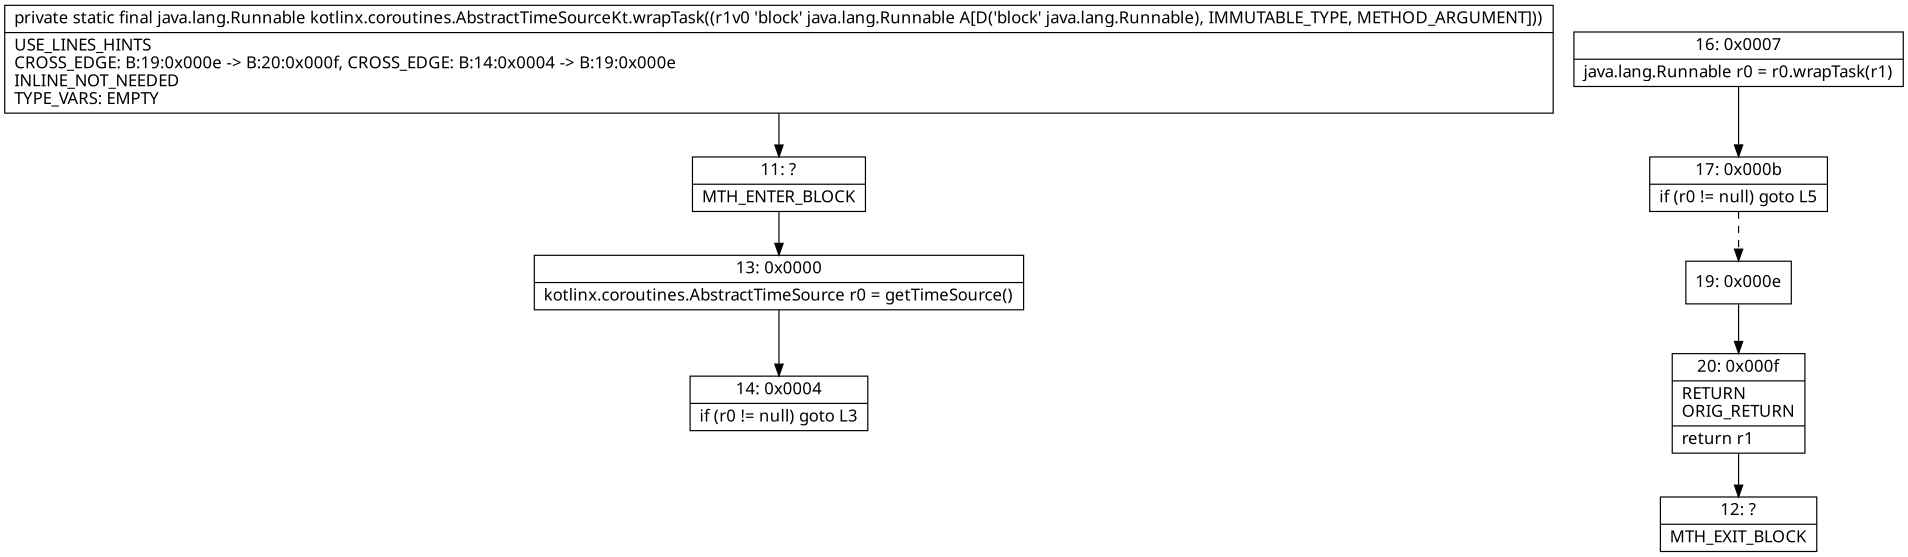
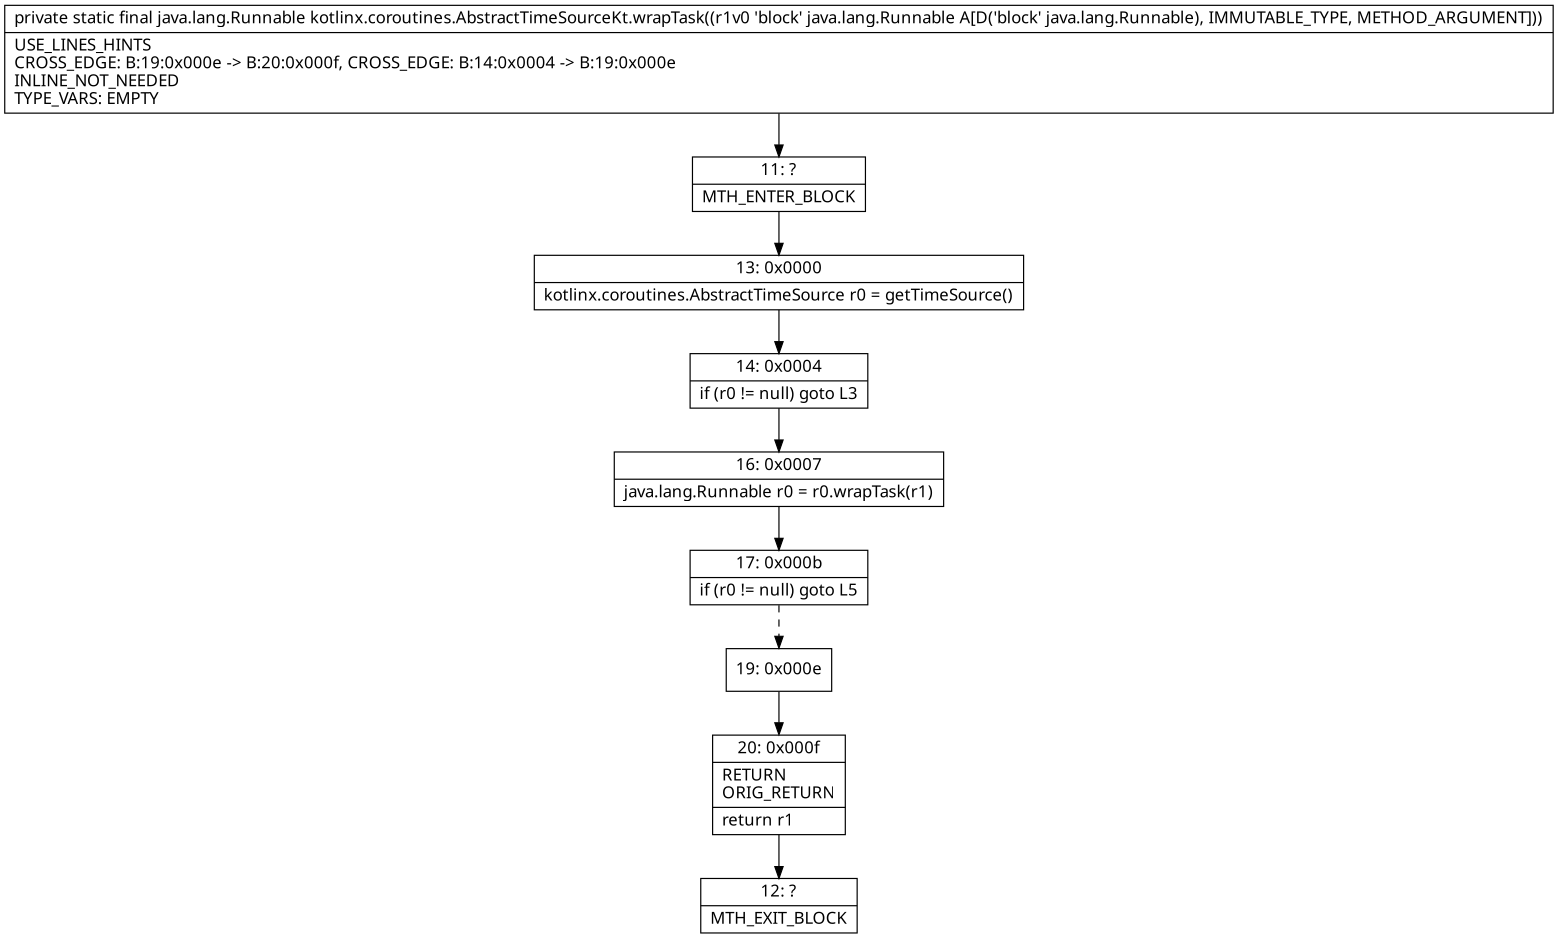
edge "14: 0x0004" -> "16: 0x0007": added
